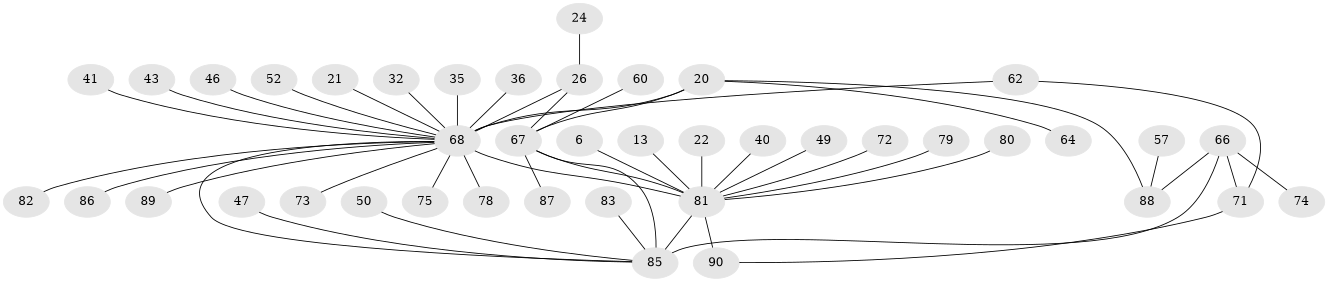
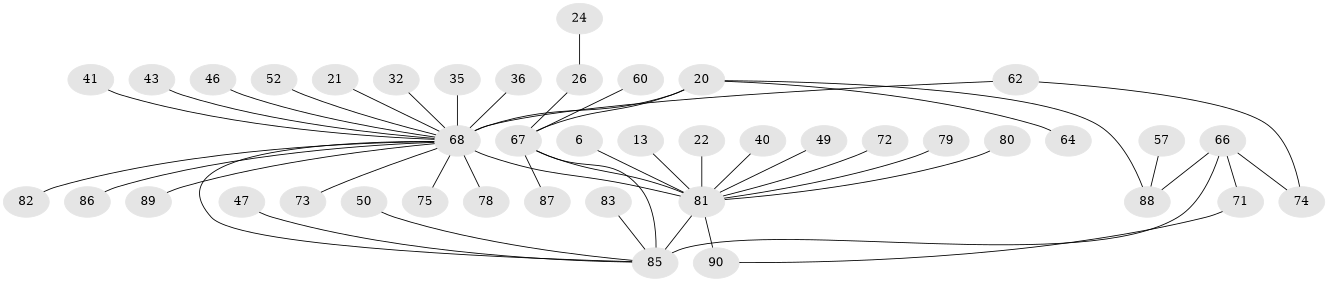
edge "62" -- "71": now "62" -- "74"
edge "26" -- "68": removed
